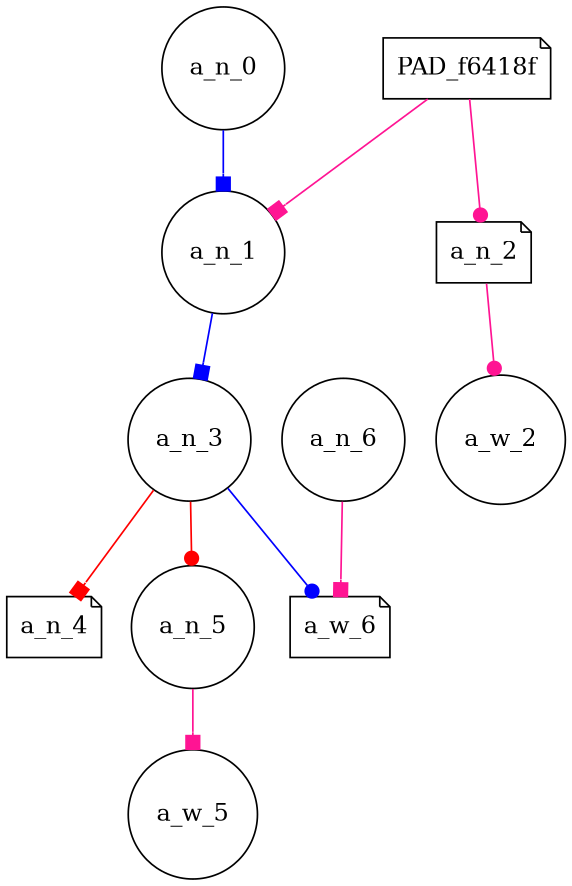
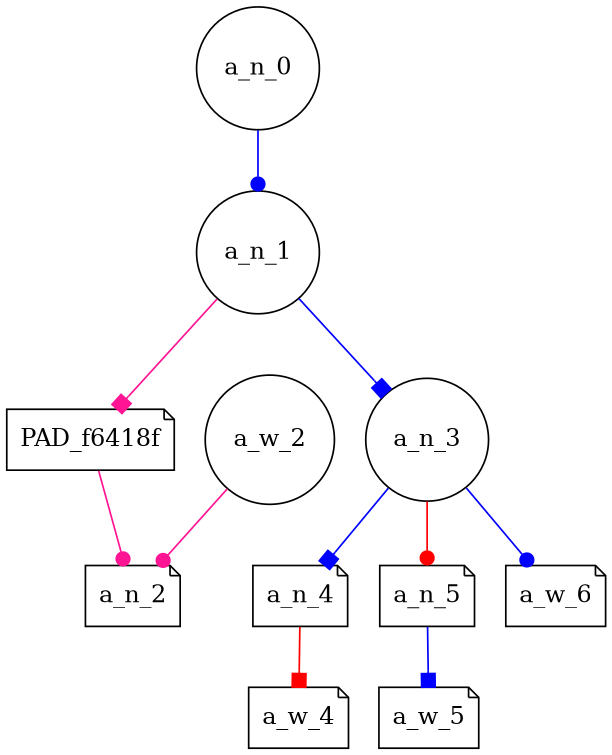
edge "a_n_0" -> "a_n_1": arrowhead box -> dot
edge "PAD_f6418f" -> "a_n_1": reversed
edge "a_n_2" -> "a_w_2": reversed
node "a_n_6": removed
edge "a_n_3" -> "a_n_4": color red -> blue
node "a_n_5": shape circle -> note
edge "a_n_5" -> "a_w_5": color deeppink -> blue
node "a_w_4": added
node "a_w_5": shape circle -> note
